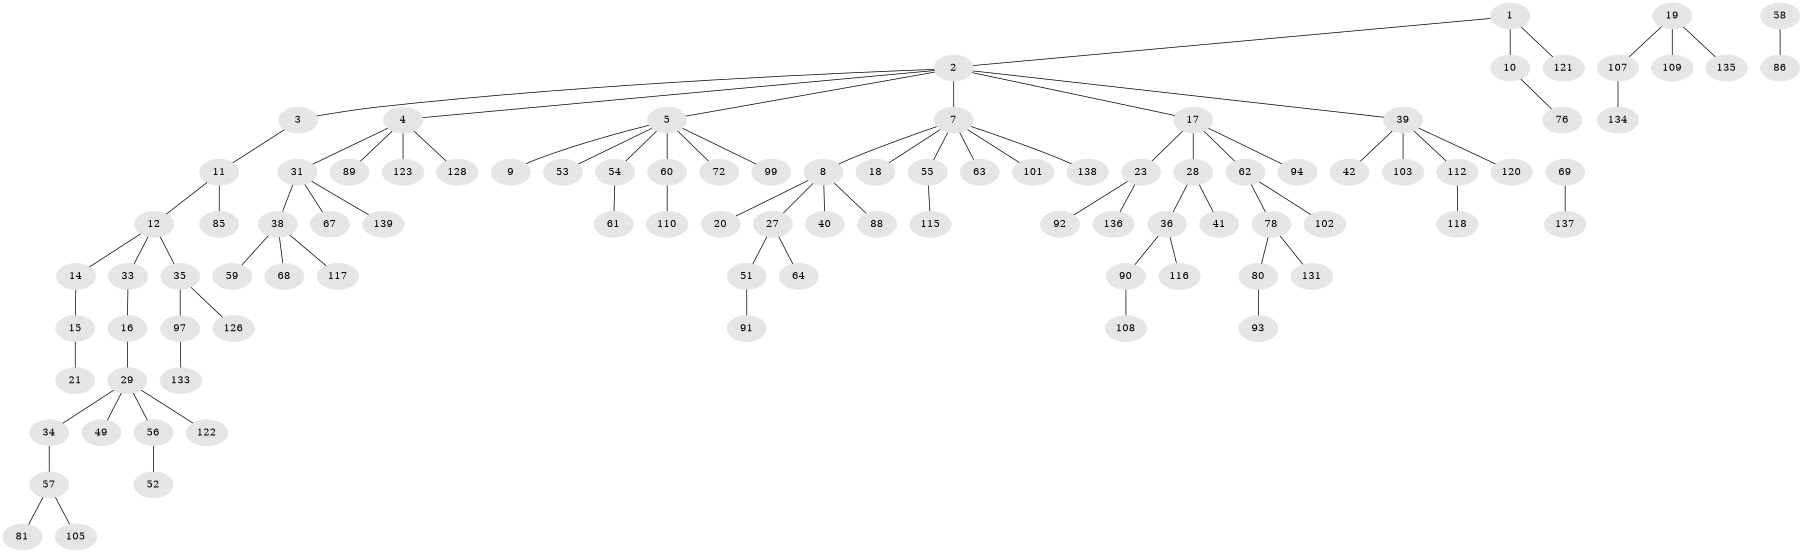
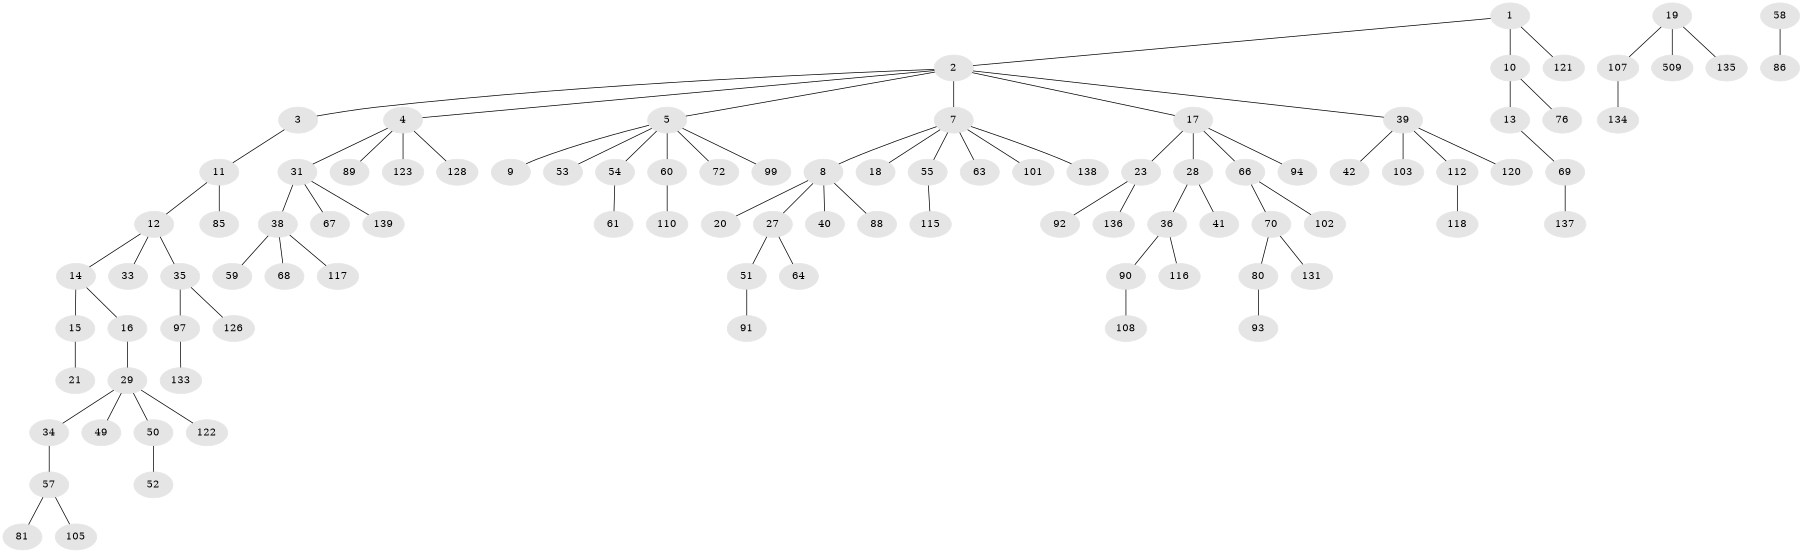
node "109": label "109" -> "509"
node "13": added
node "62": label "62" -> "66"
node "78": label "78" -> "70"
edge "33" -- "16": now "14" -- "16"
node "56": label "56" -> "50"
